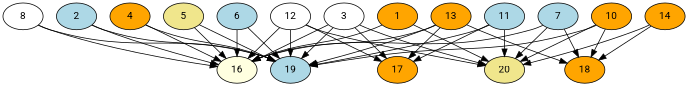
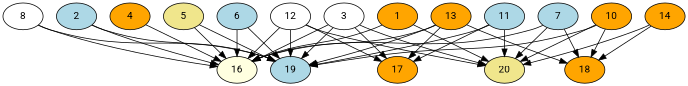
edge "4" -> "19": removed
